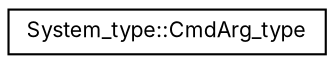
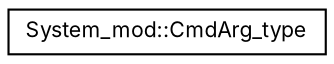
node "System_type::CmdArg_type": label "System_type::CmdArg_type" -> "System_mod::CmdArg_type"
